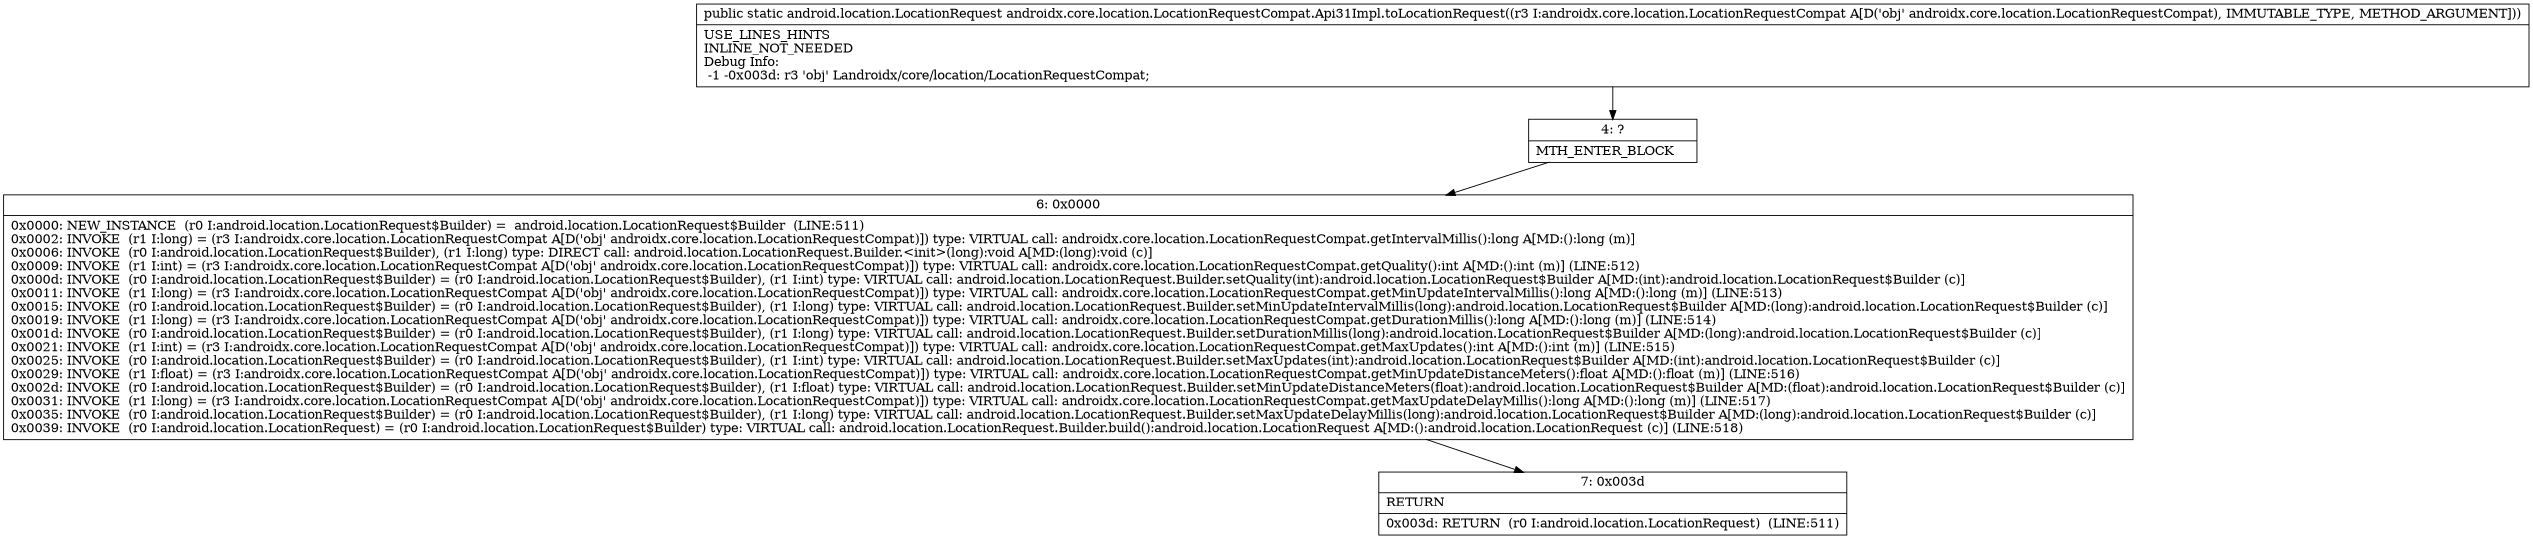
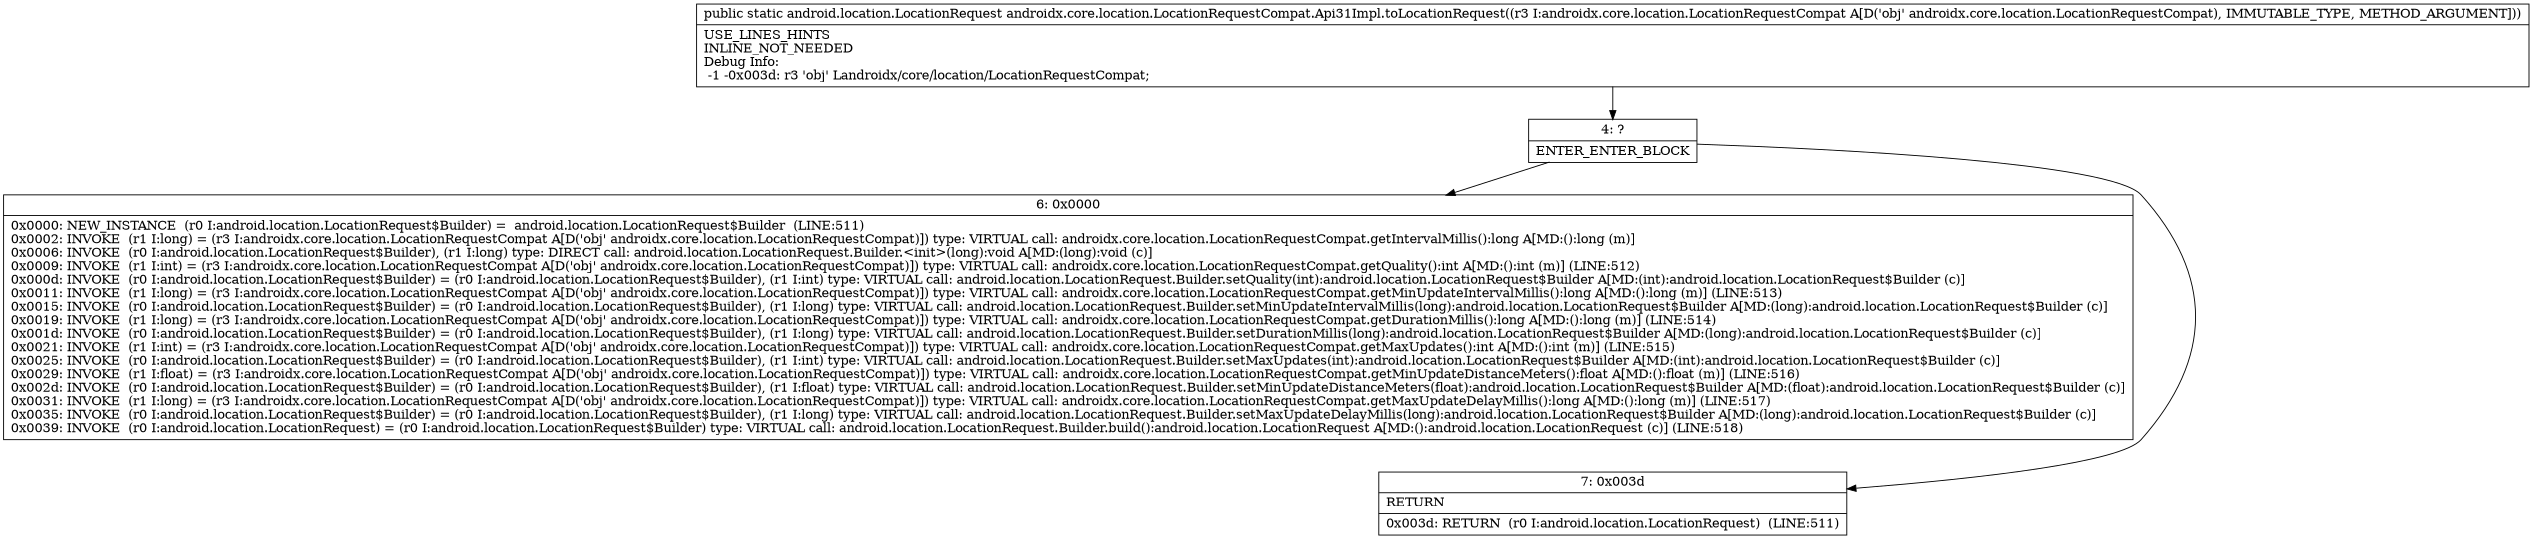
node "4: ?": text "MTH_ENTER_BLOCK" -> "ENTER_ENTER_BLOCK"
edge "6: 0x0000" -> "7: 0x003d": now "4: ?" -> "7: 0x003d"
